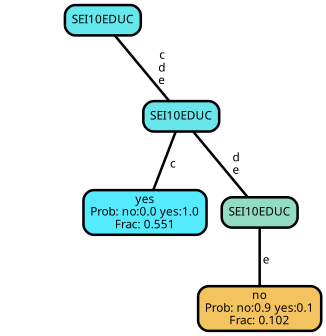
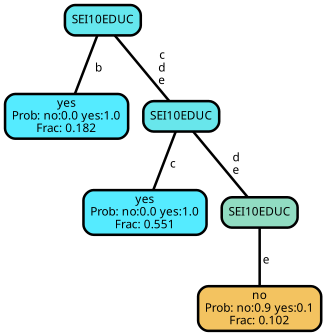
node "yes Prob: no:0.0 yes:1.0 Frac: 0.182": added
